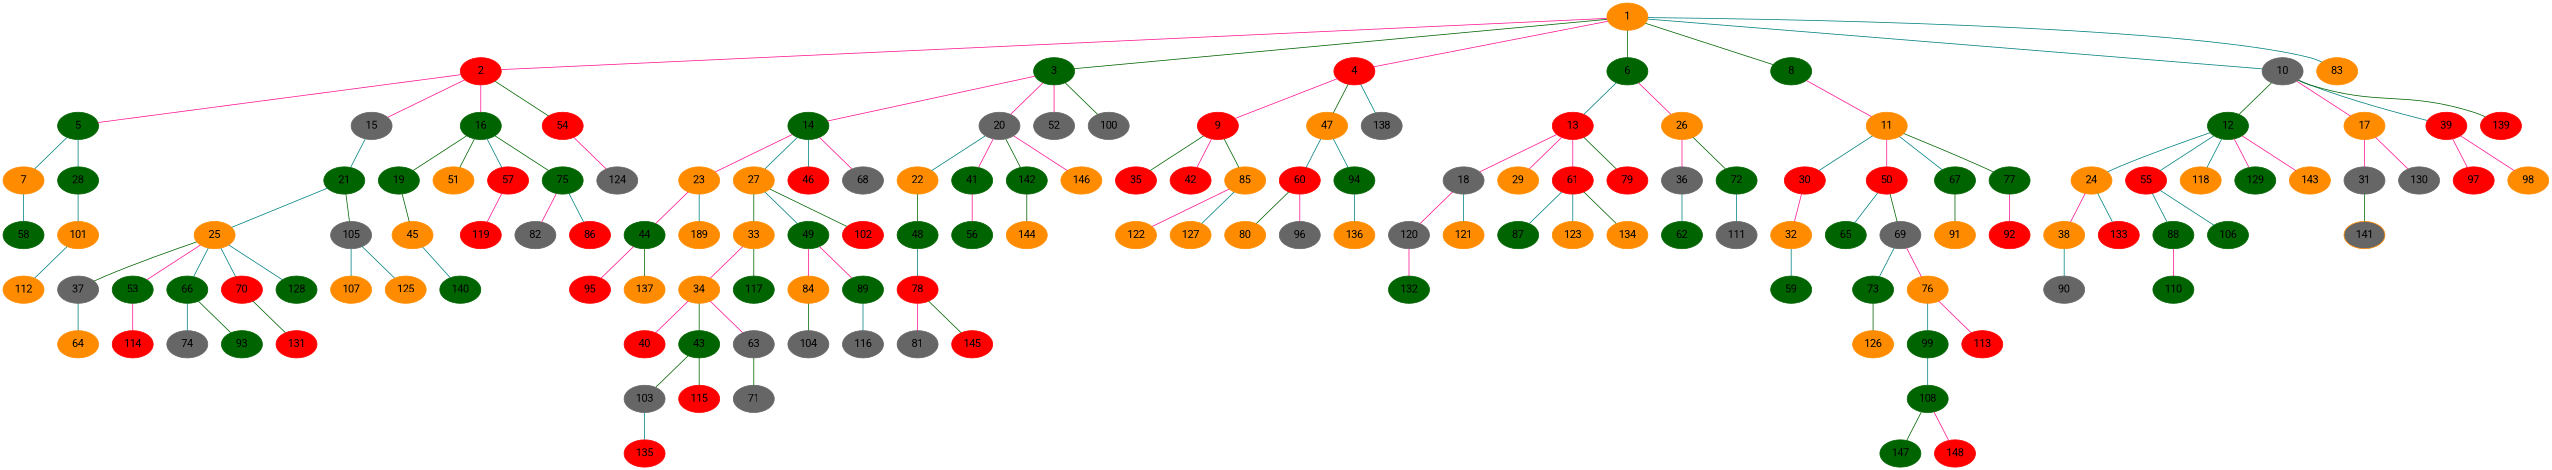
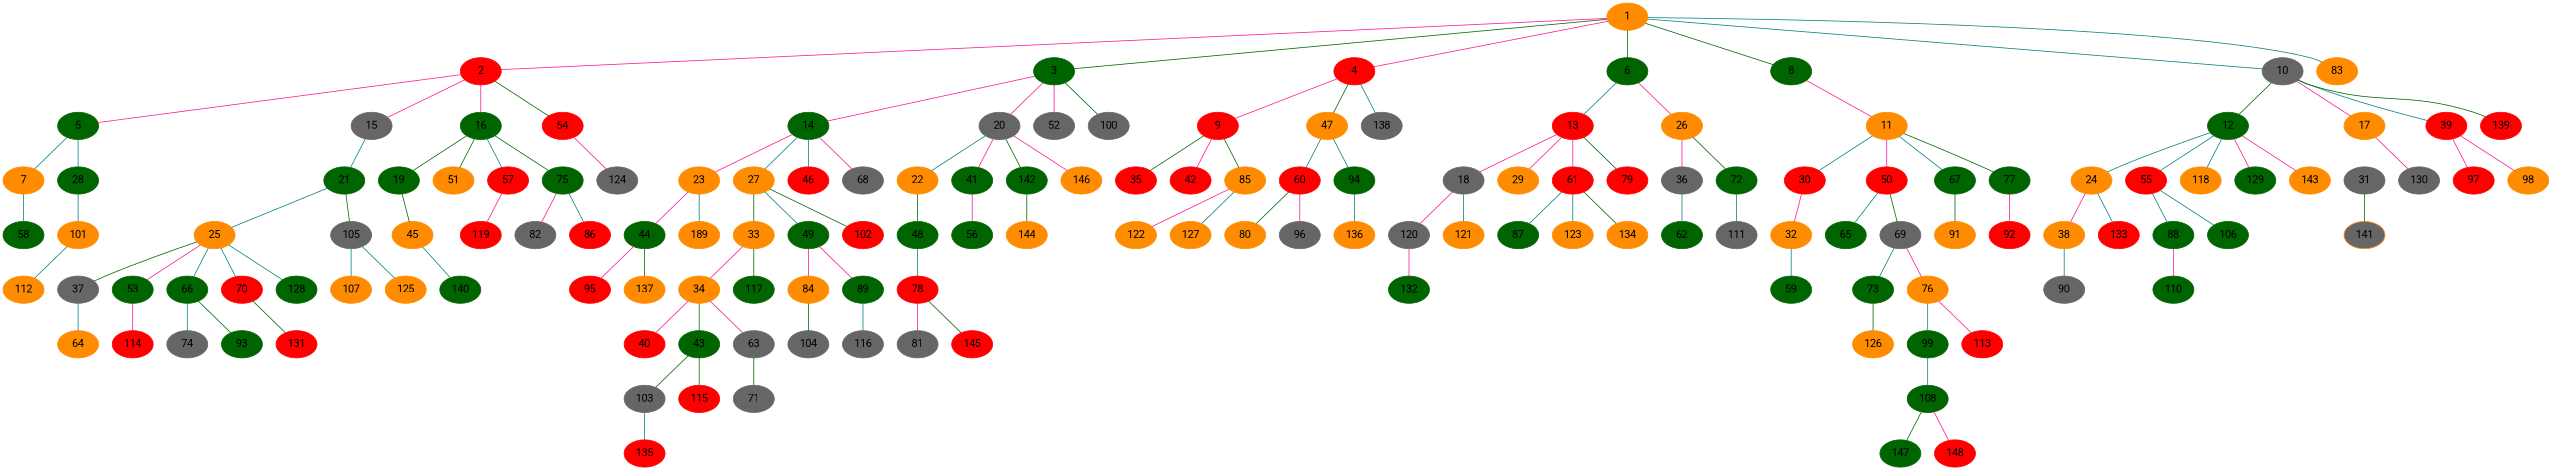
edge "17" -- "31": removed
